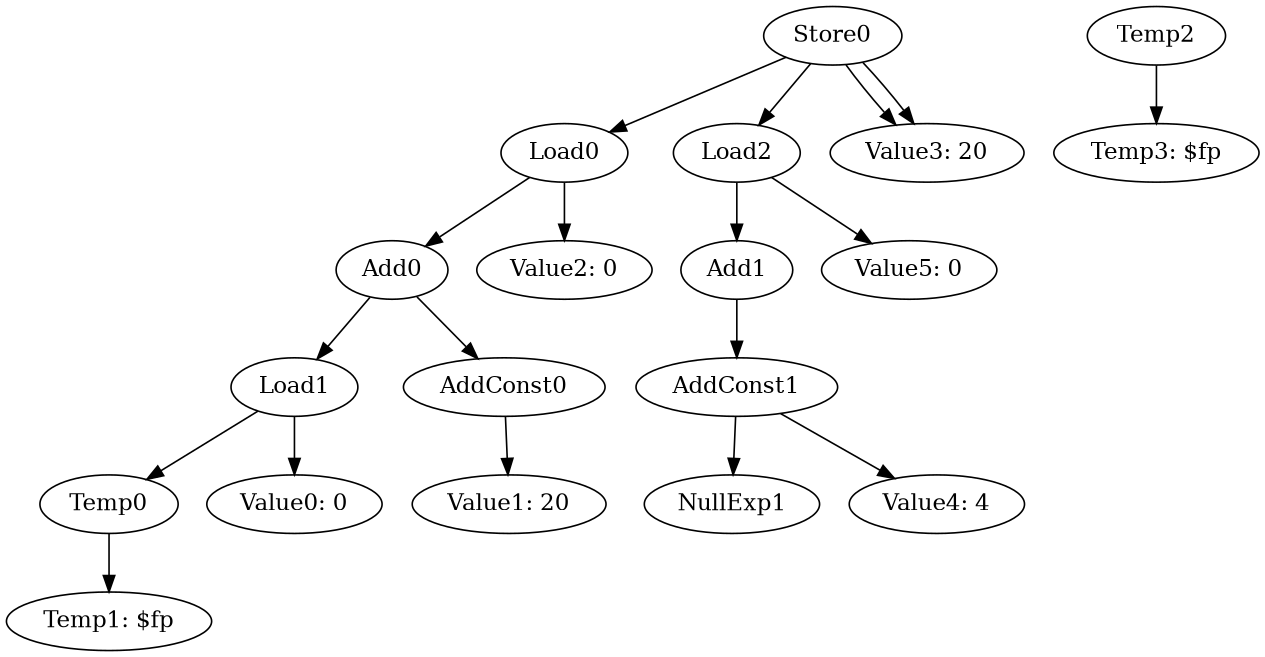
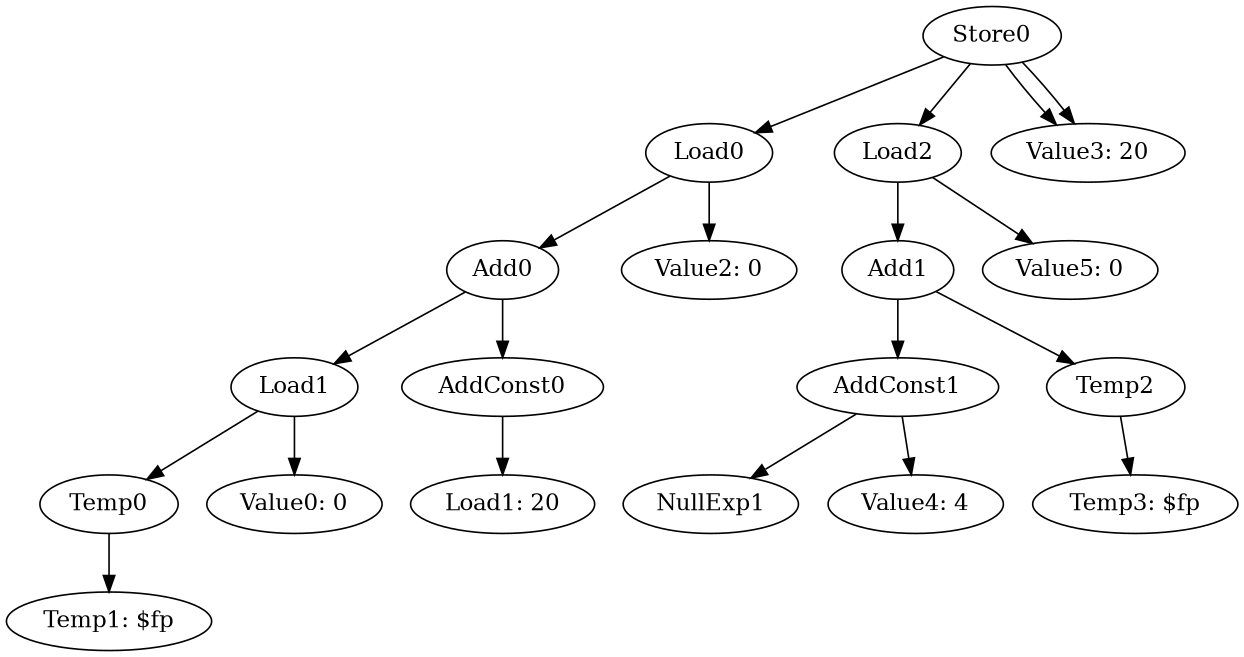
edge "Add1" -> "Temp2": added
node "Value1: 20": label "Value1: 20" -> "Load1: 20"
